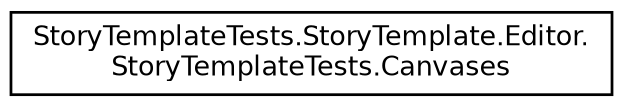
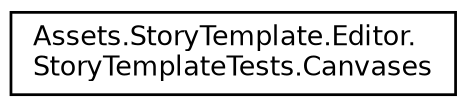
node "StoryTemplateTests.StoryTemplate.Editor. StoryTemplateTests.Canvases": label "StoryTemplateTests.StoryTemplate.Editor. StoryTemplateTests.Canvases" -> "Assets.StoryTemplate.Editor. StoryTemplateTests.Canvases"
